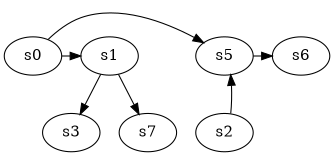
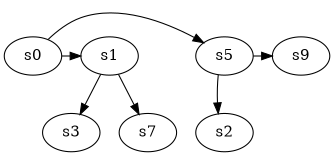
node "s6": label "s6" -> "s9"
edge "s2" -> "s5": reversed
